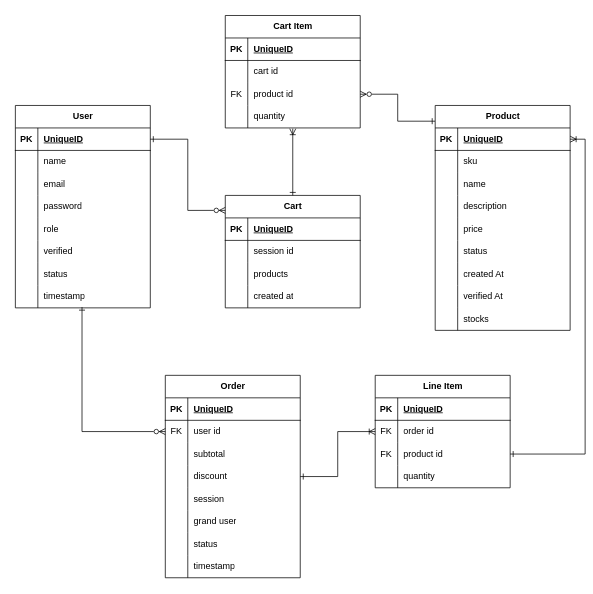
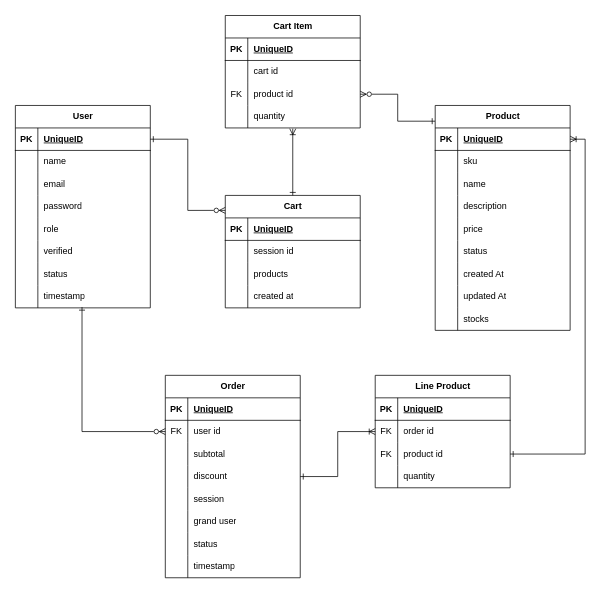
node "verified At": label "verified At" -> "updated At"
node "Line Item": label "Line Item" -> "Line Product"
